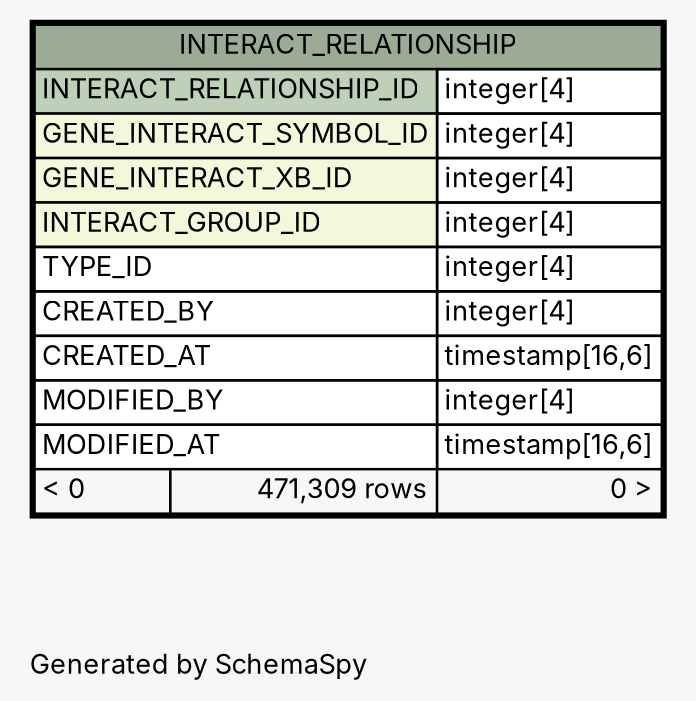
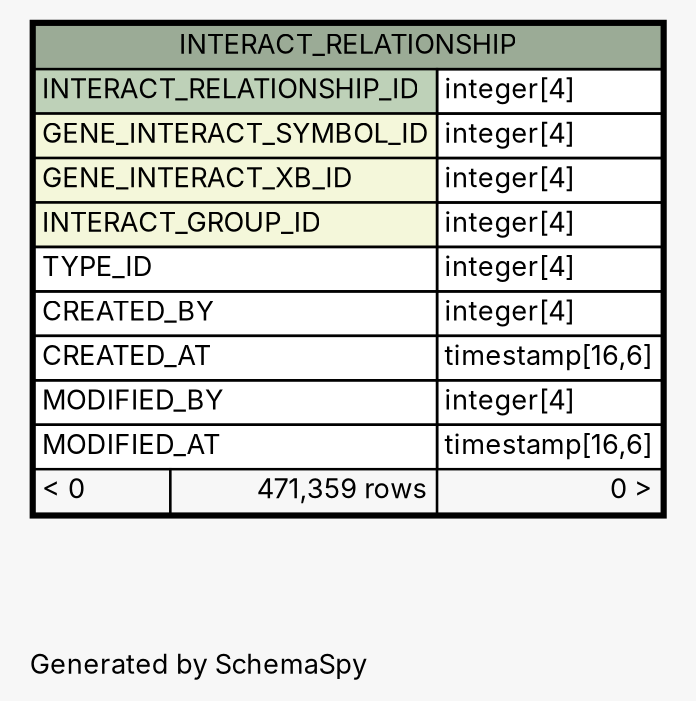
node "INTERACT_RELATIONSHIP": text "471,309 rows" -> "471,359 rows"
